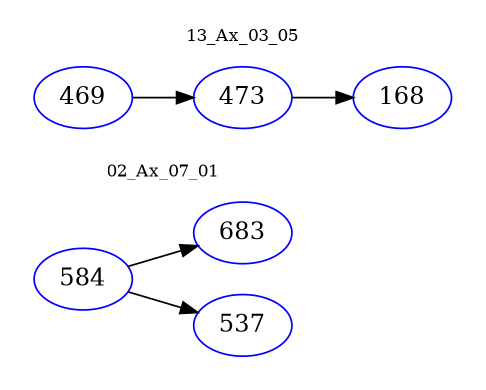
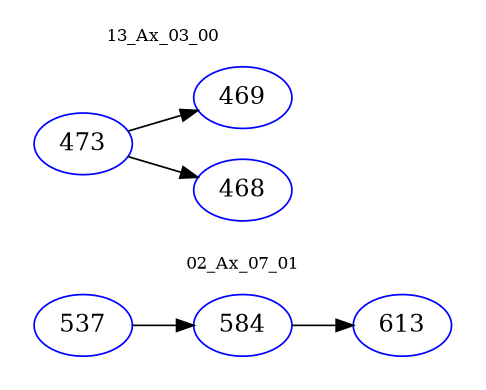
cluster "13_Ax_03_05": label "13_Ax_03_05" -> "13_Ax_03_00"
edge "469" -> "473": reversed
node "168": label "168" -> "468"
node "683": label "683" -> "613"
edge "584" -> "537": reversed
